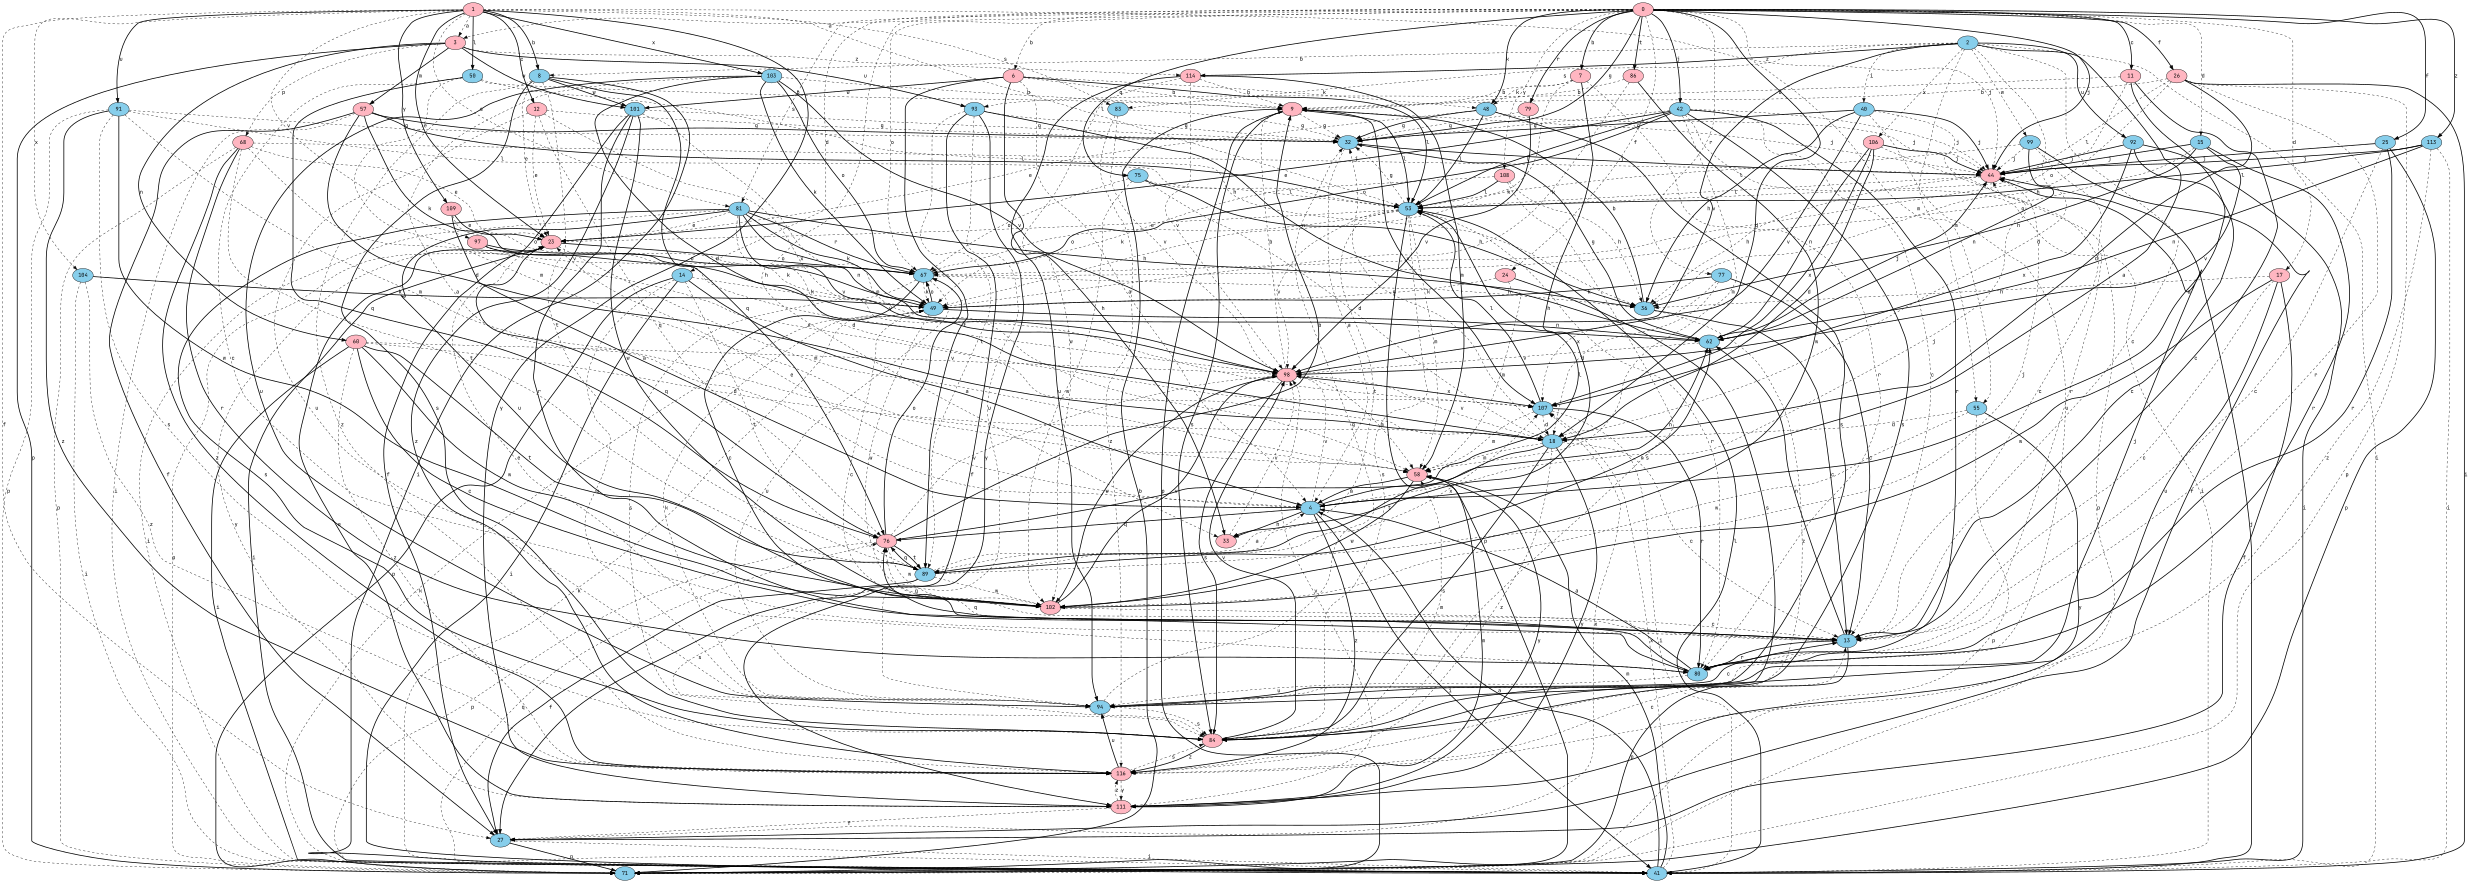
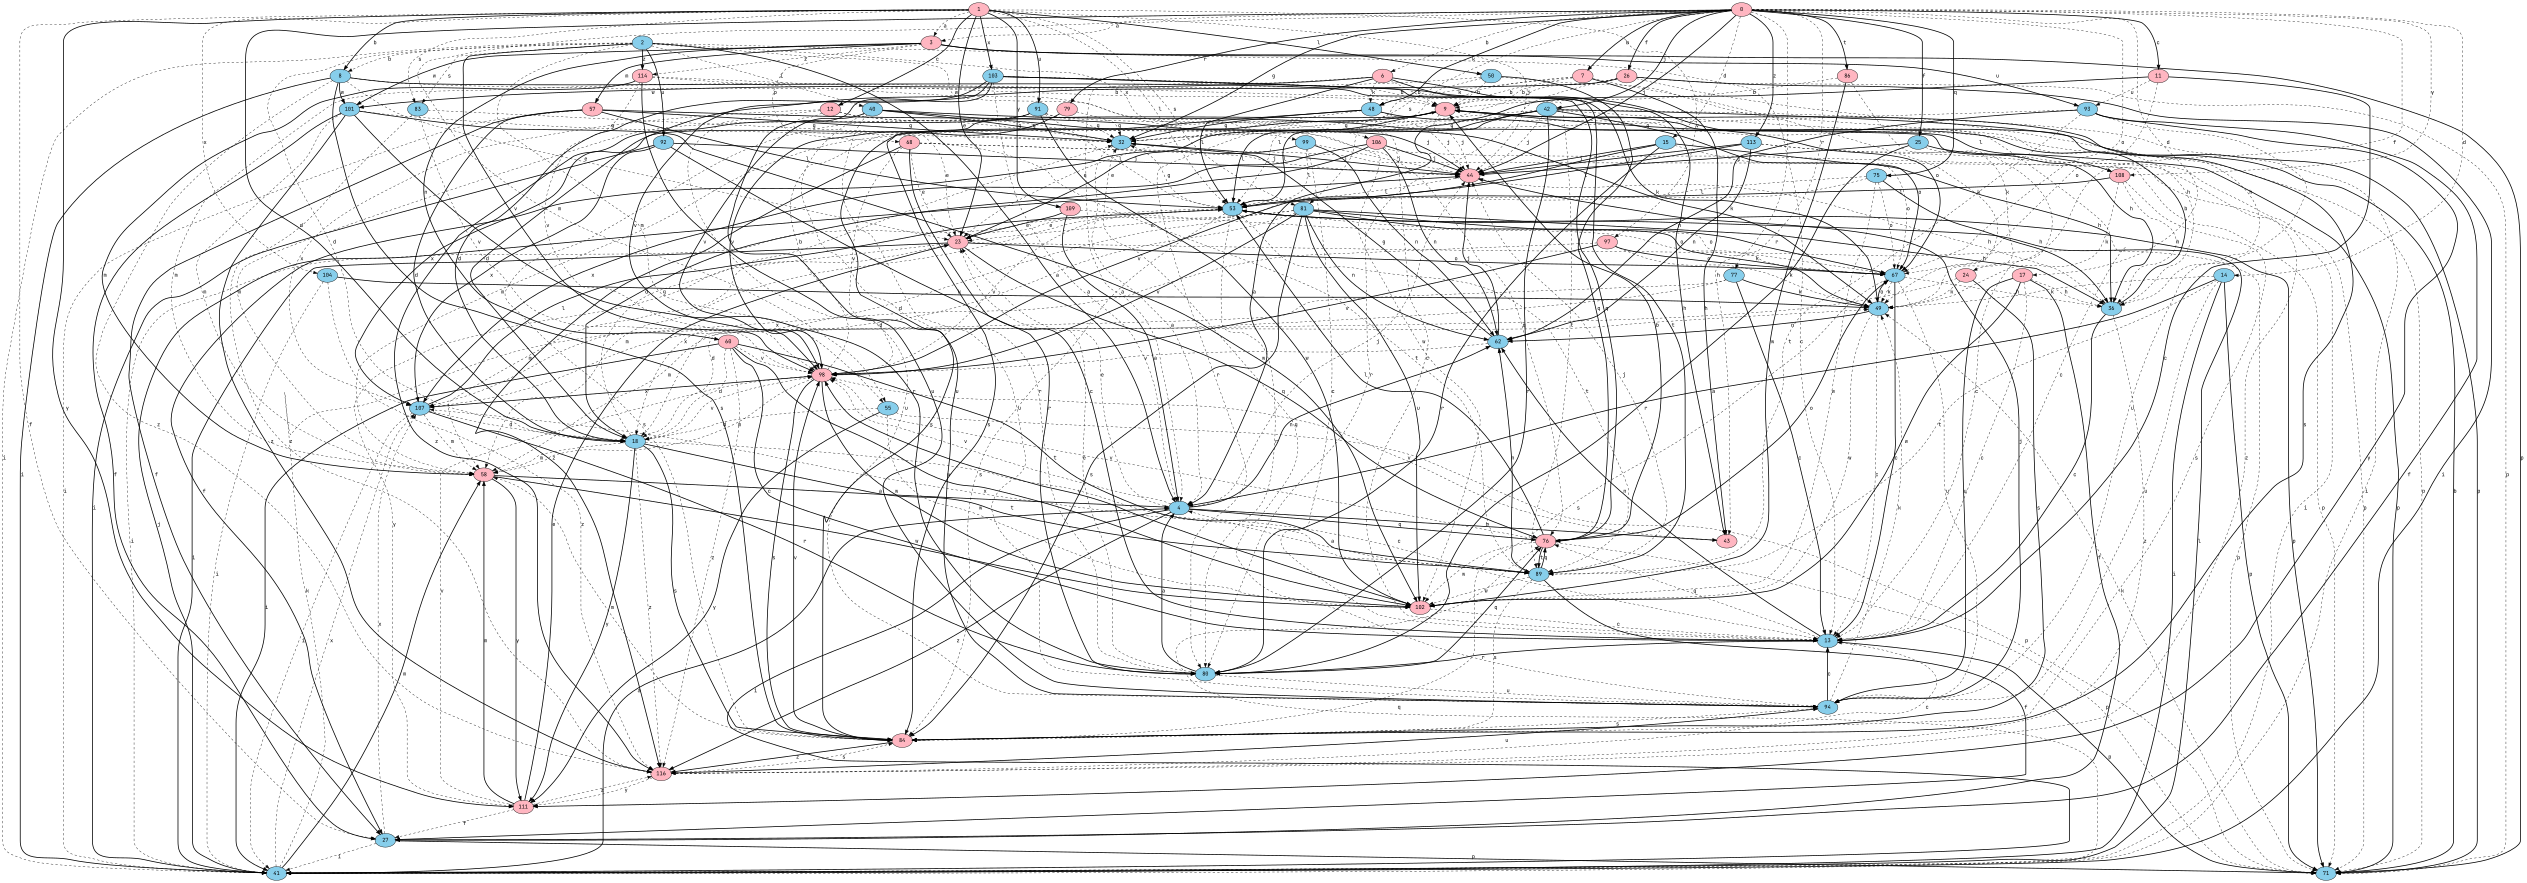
edge "48" -> "53": now "48" -> "108"
node "33": label "33" -> "43"
